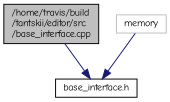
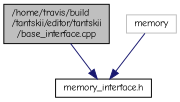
node "/home/travis/build /tantskii/editor/src /base_interface.cpp": label "/home/travis/build /tantskii/editor/src /base_interface.cpp" -> "/home/travis/build /tantskii/editor/tantskii /base_interface.cpp"
node "base_interface.h": label "base_interface.h" -> "memory_interface.h"
